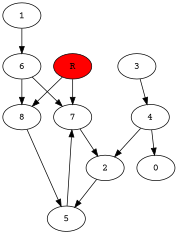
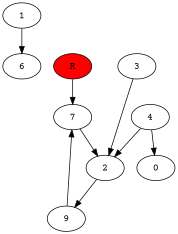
edge "3" -> "4": now "3" -> "2"
edge "6" -> "7": removed
node "8": removed
node "5": label "5" -> "9"
